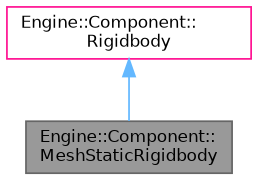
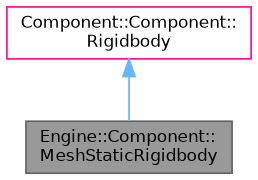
node "Engine::Component:: Rigidbody": label "Engine::Component:: Rigidbody" -> "Component::Component:: Rigidbody"
